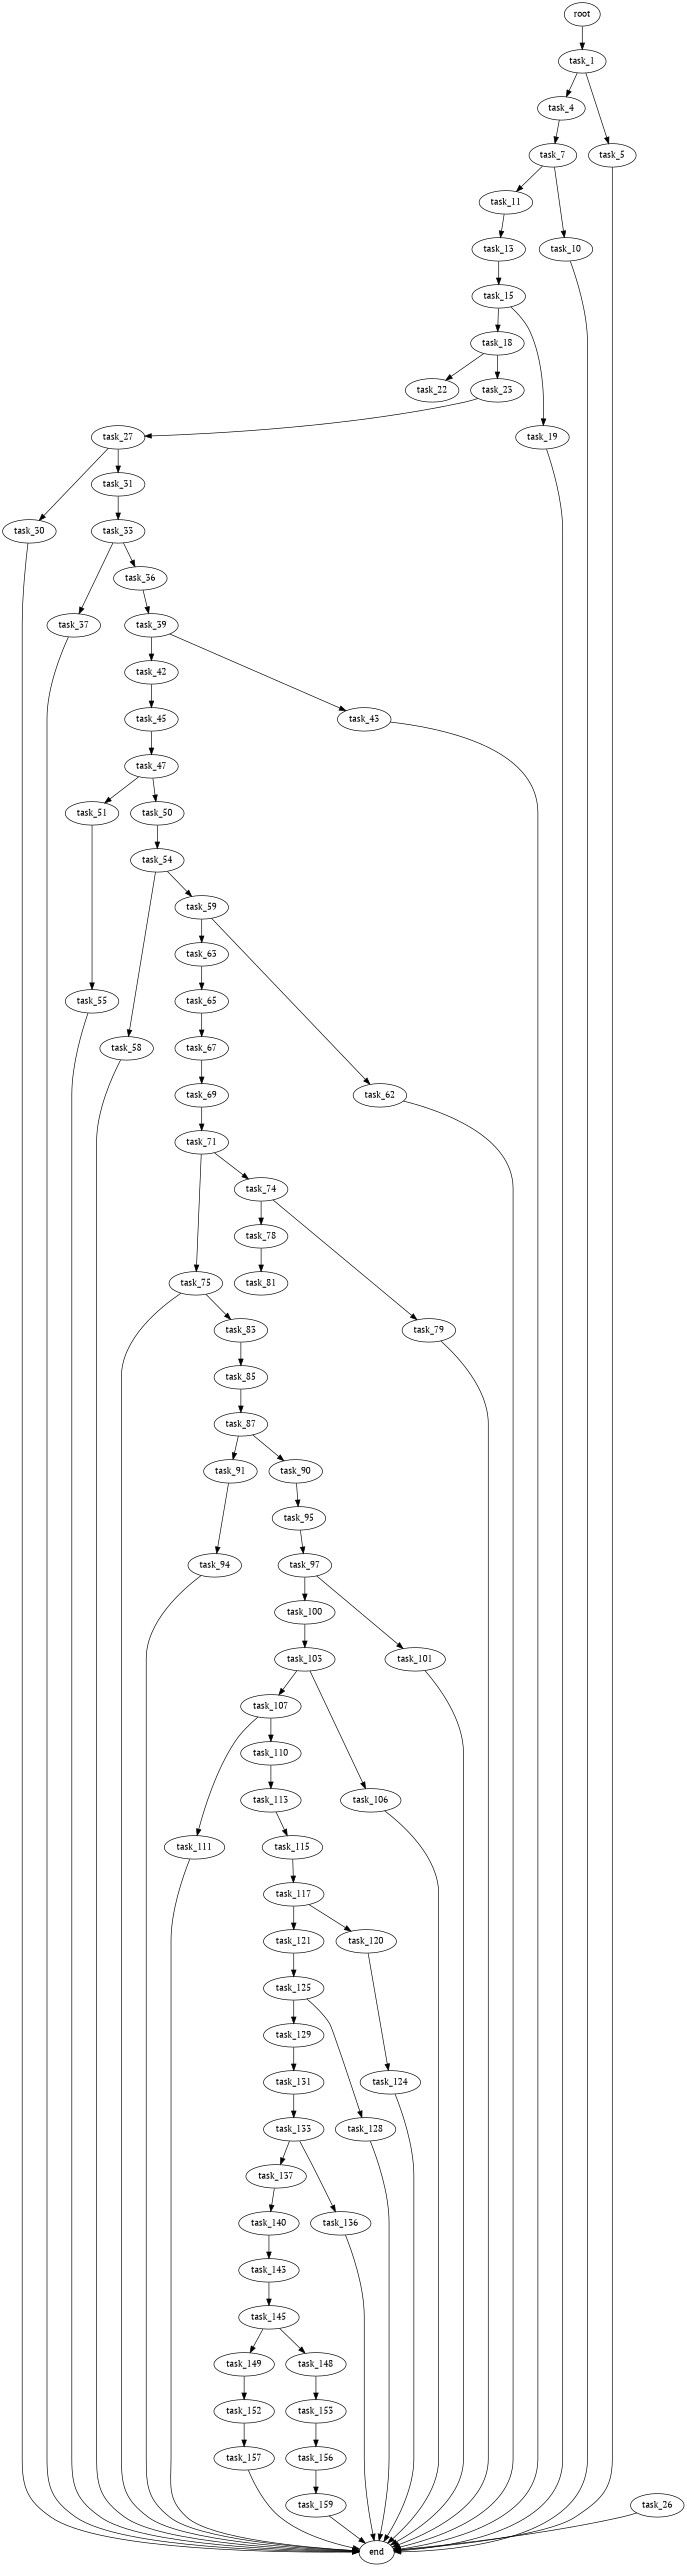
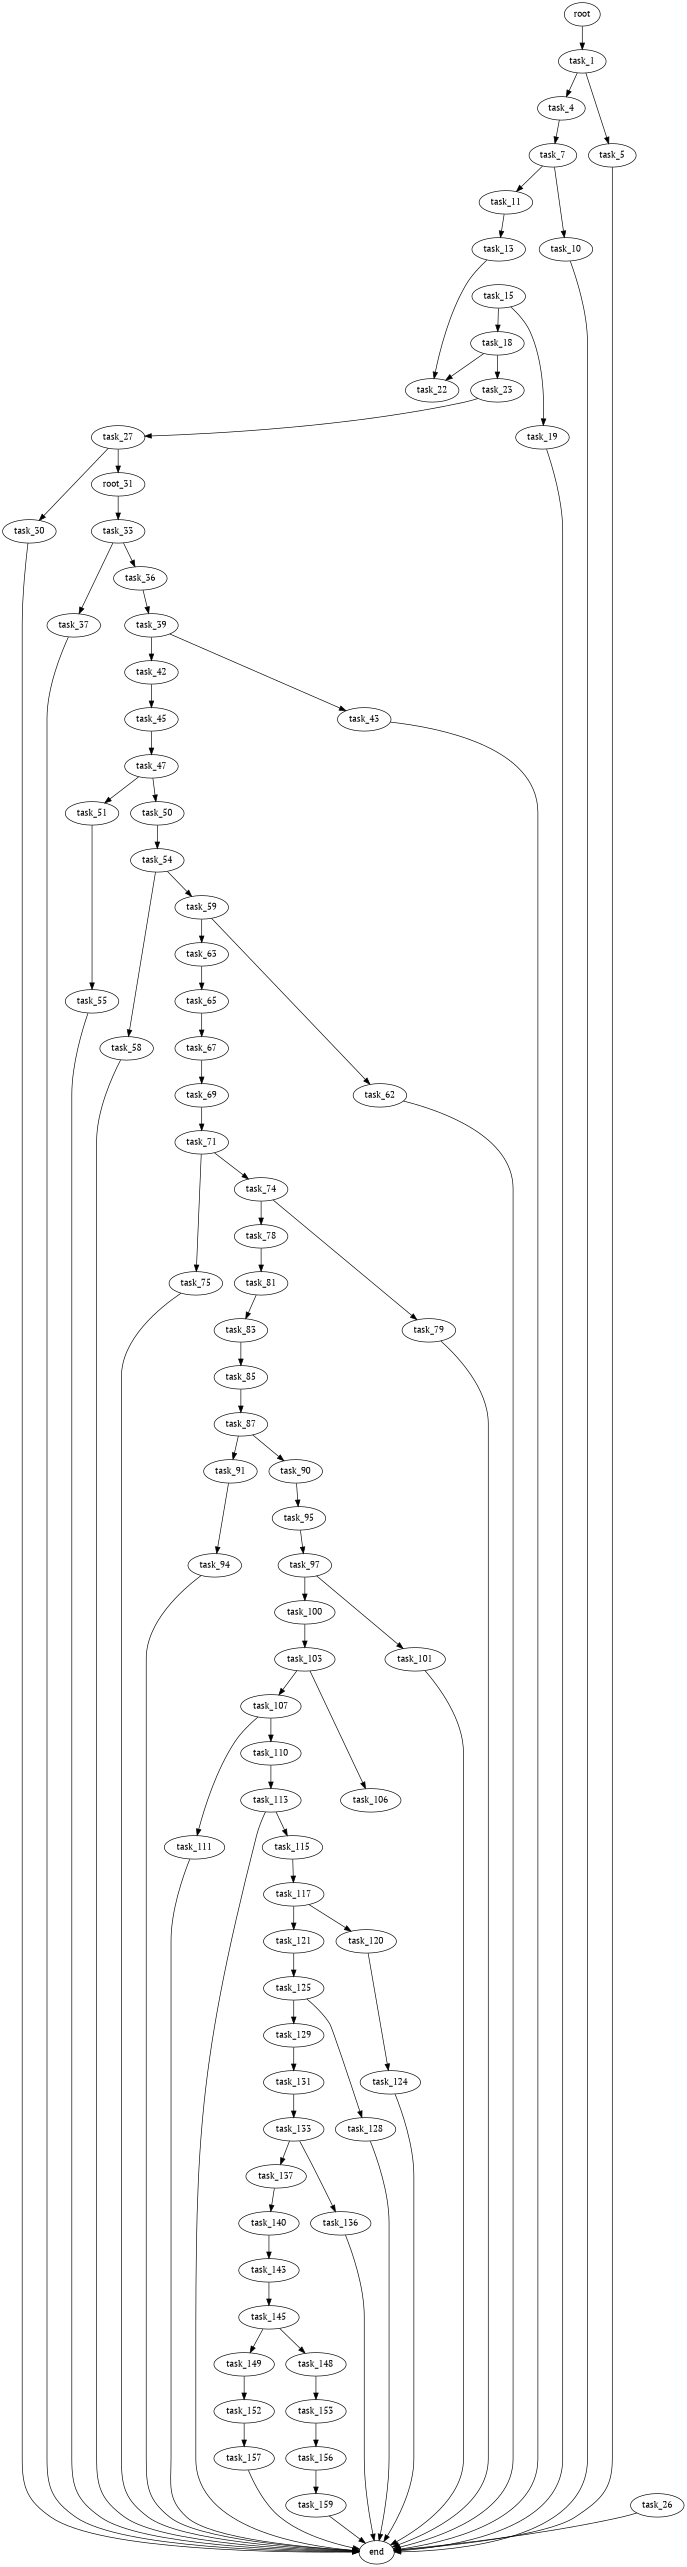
edge "task_13" -> "task_15": now "task_13" -> "task_22"
node "task_31": label "task_31" -> "root_31"
edge "task_75" -> "task_83": now "task_81" -> "task_83"
edge "task_106" -> "end": now "task_113" -> "end"
